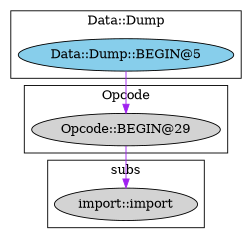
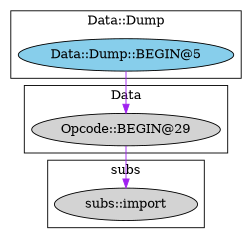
cluster "Opcode": label "Opcode" -> "Data"
node "import::import": label "import::import" -> "subs::import"
